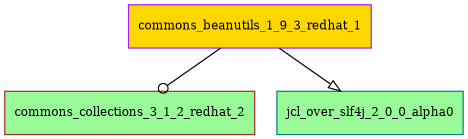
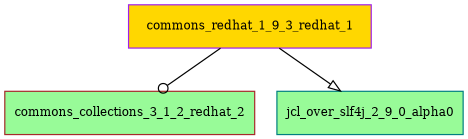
node "commons_beanutils_1_9_3_redhat_1": label "commons_beanutils_1_9_3_redhat_1" -> "commons_redhat_1_9_3_redhat_1"
node "jcl_over_slf4j_2_0_0_alpha0": label "jcl_over_slf4j_2_0_0_alpha0" -> "jcl_over_slf4j_2_9_0_alpha0"
